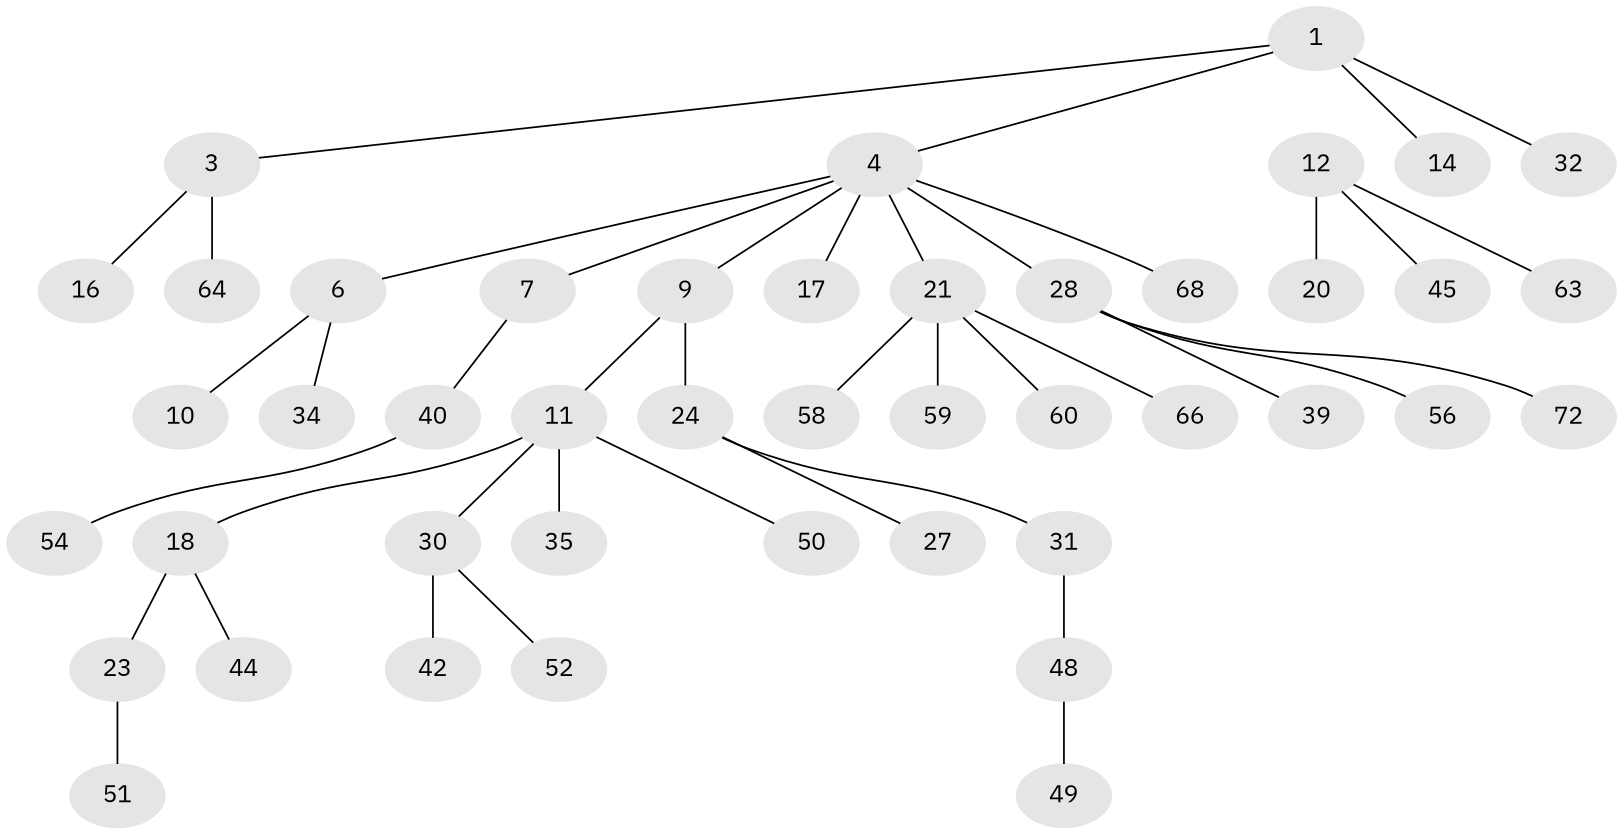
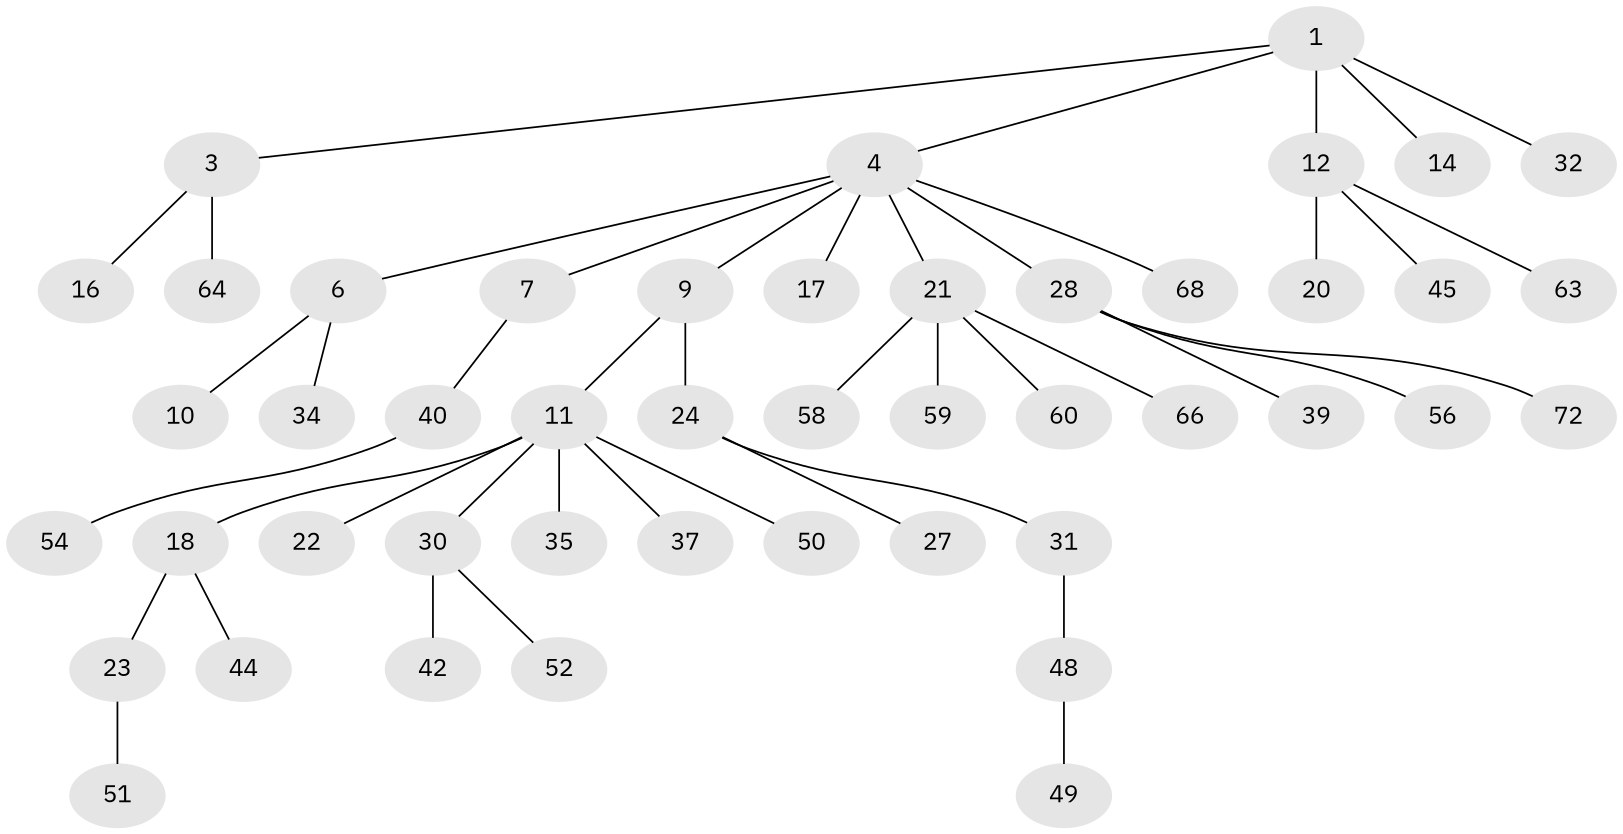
edge "1" -- "12": added
node "22": added
node "37": added
